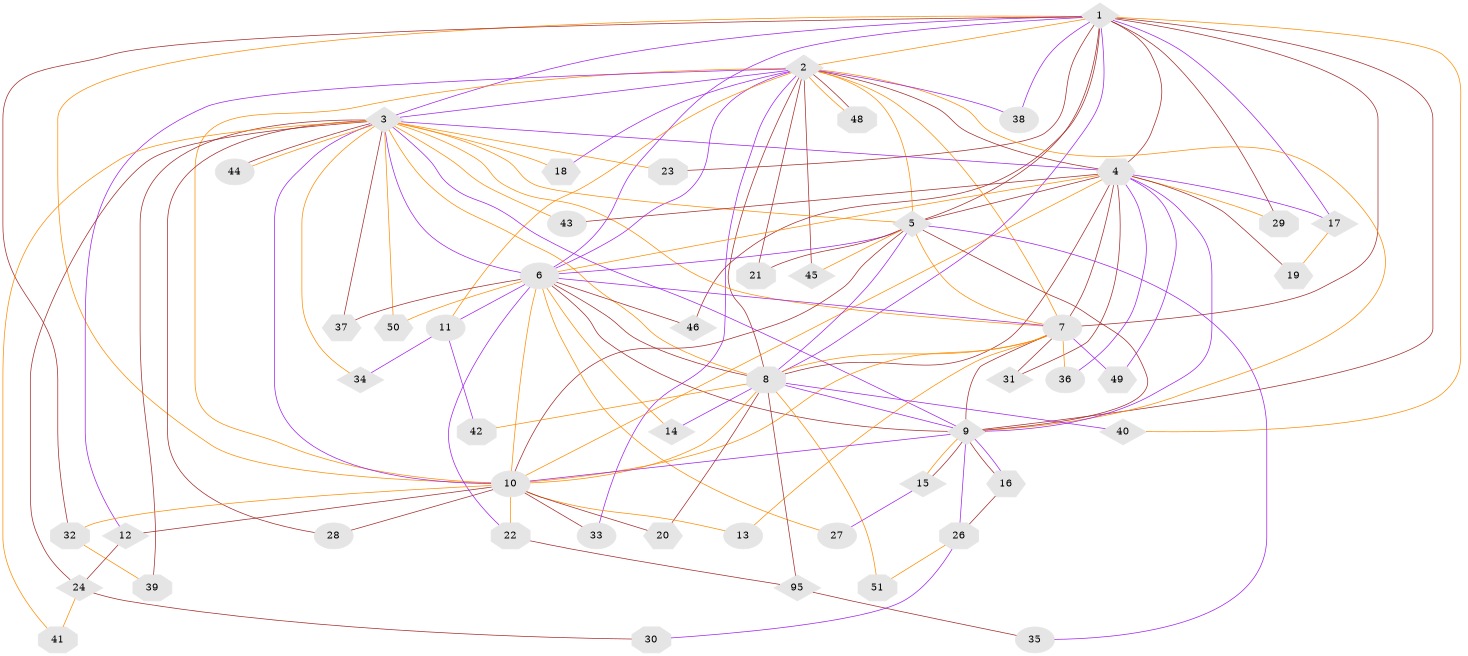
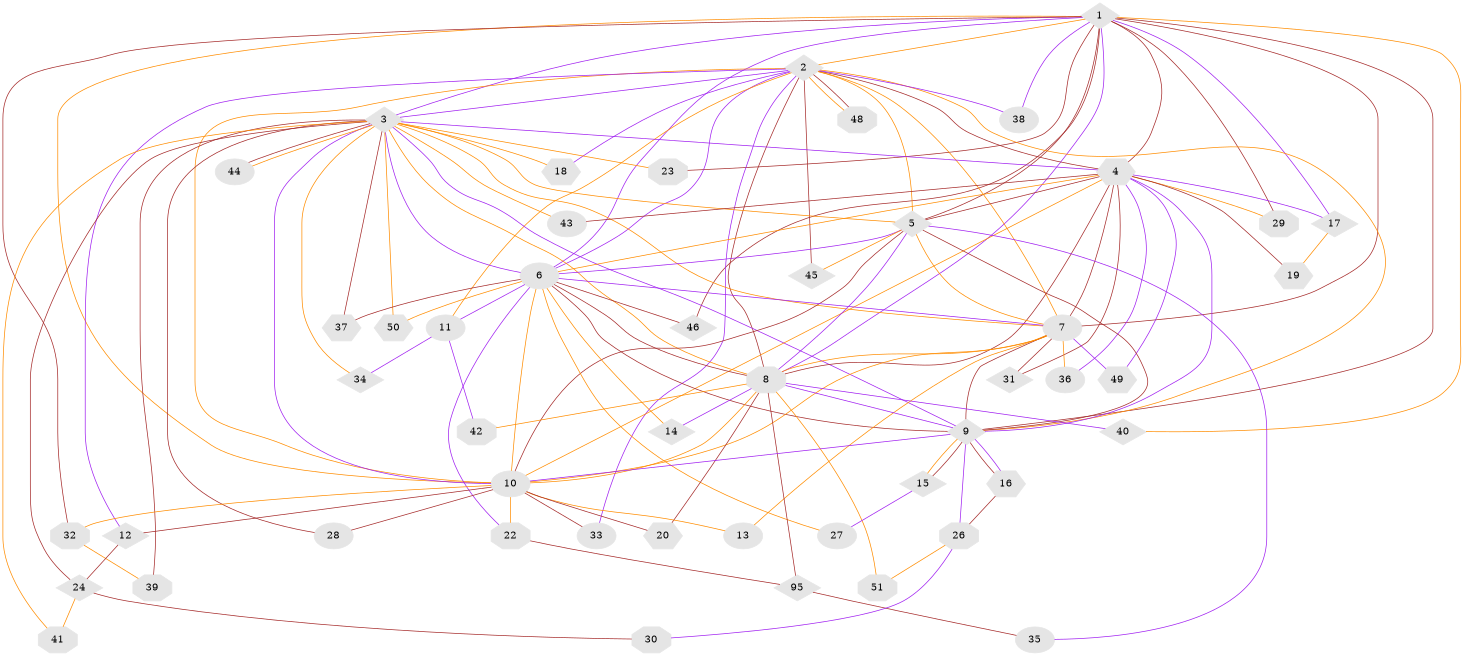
node "21": removed
